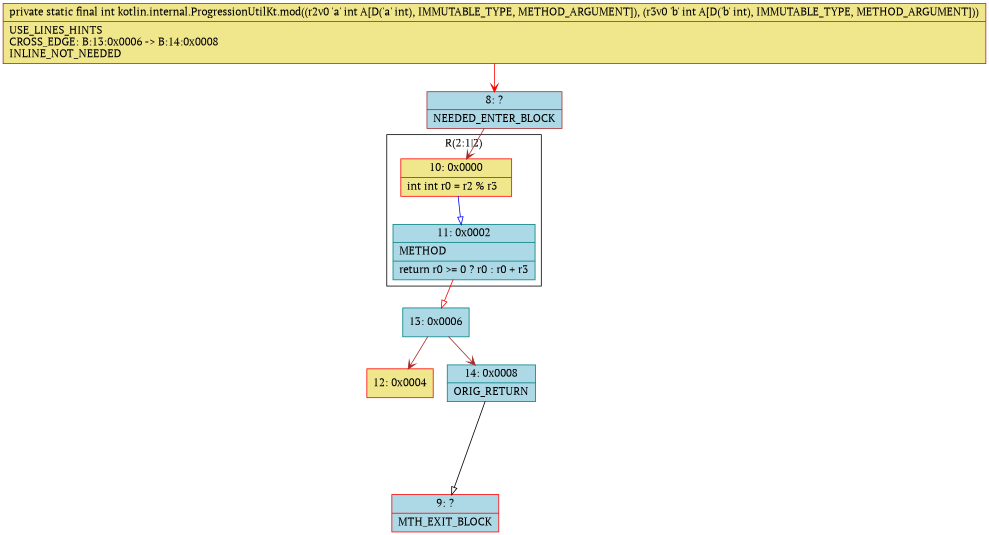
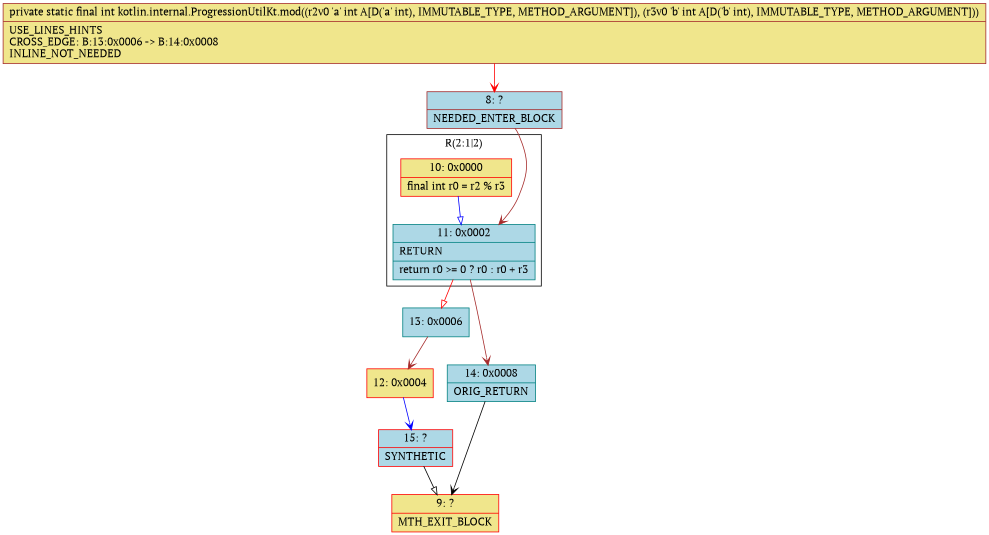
edge "8: ?" -> "10: 0x0000": now "8: ?" -> "11: 0x0002"
node "10: 0x0000": text "int int r0 = r2 % r3" -> "final int r0 = r2 % r3"
node "11: 0x0002": text "METHOD" -> "RETURN"
edge "13: 0x0006" -> "14: 0x0008": now "11: 0x0002" -> "14: 0x0008"
edge "14: 0x0008" -> "9: ?": arrowhead onormal -> vee
node "15: ?": added
node "9: ?": fillcolor lightblue -> khaki
